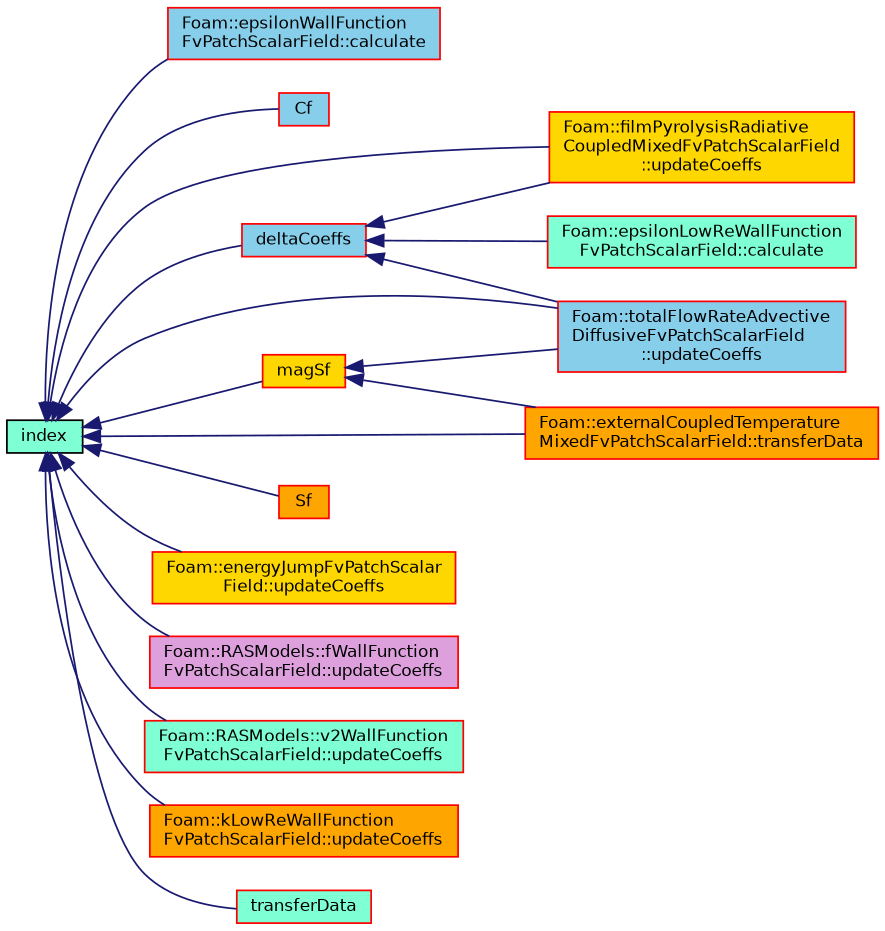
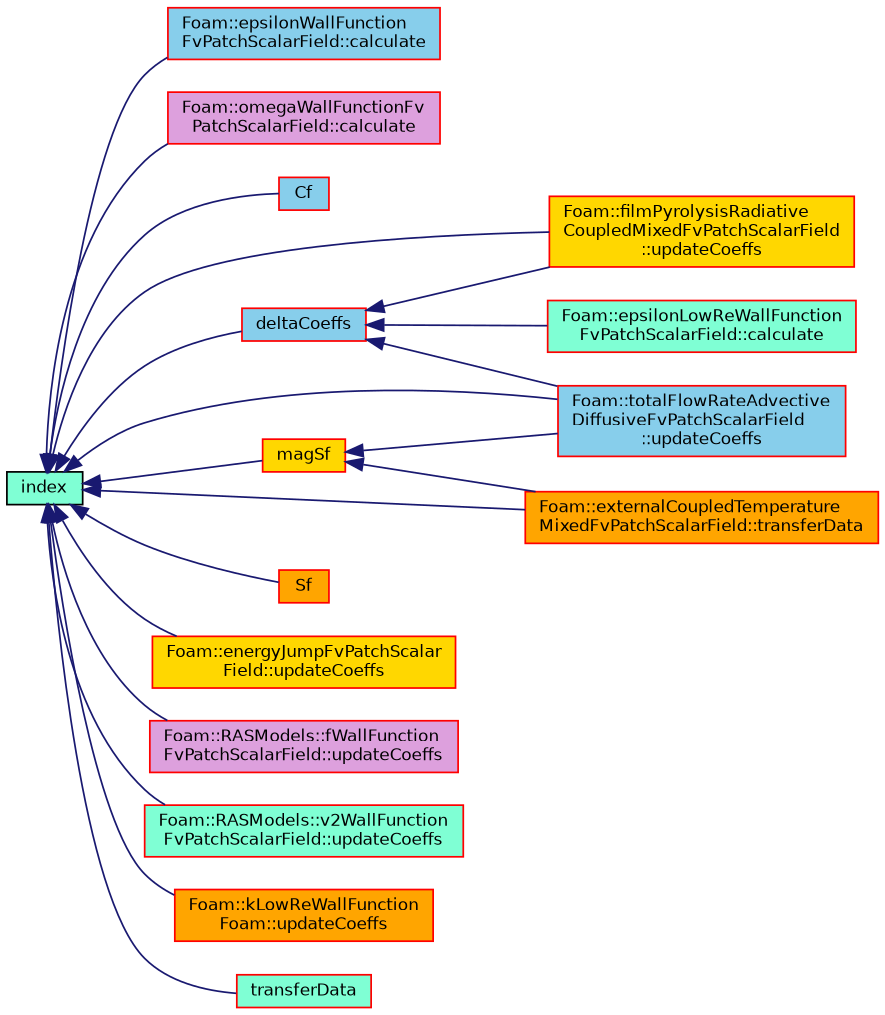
node "Foam::omegaWallFunctionFv PatchScalarField::calculate": added
node "Foam::kLowReWallFunction FvPatchScalarField::updateCoeffs": label "Foam::kLowReWallFunction FvPatchScalarField::updateCoeffs" -> "Foam::kLowReWallFunction Foam::updateCoeffs"
